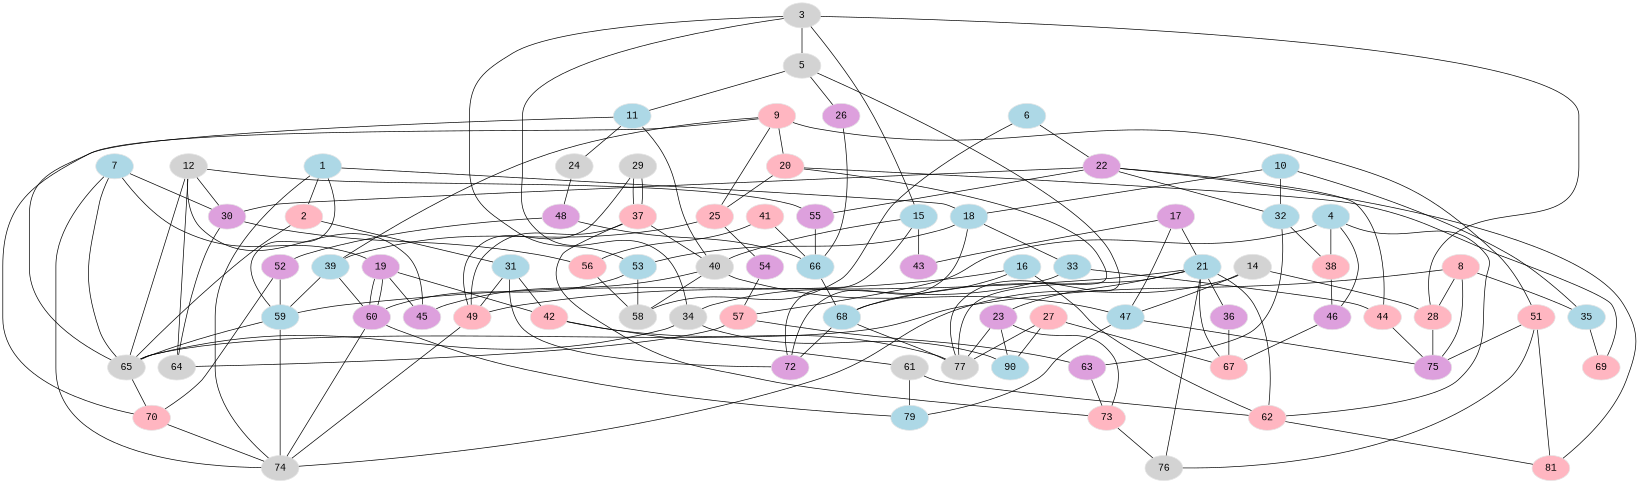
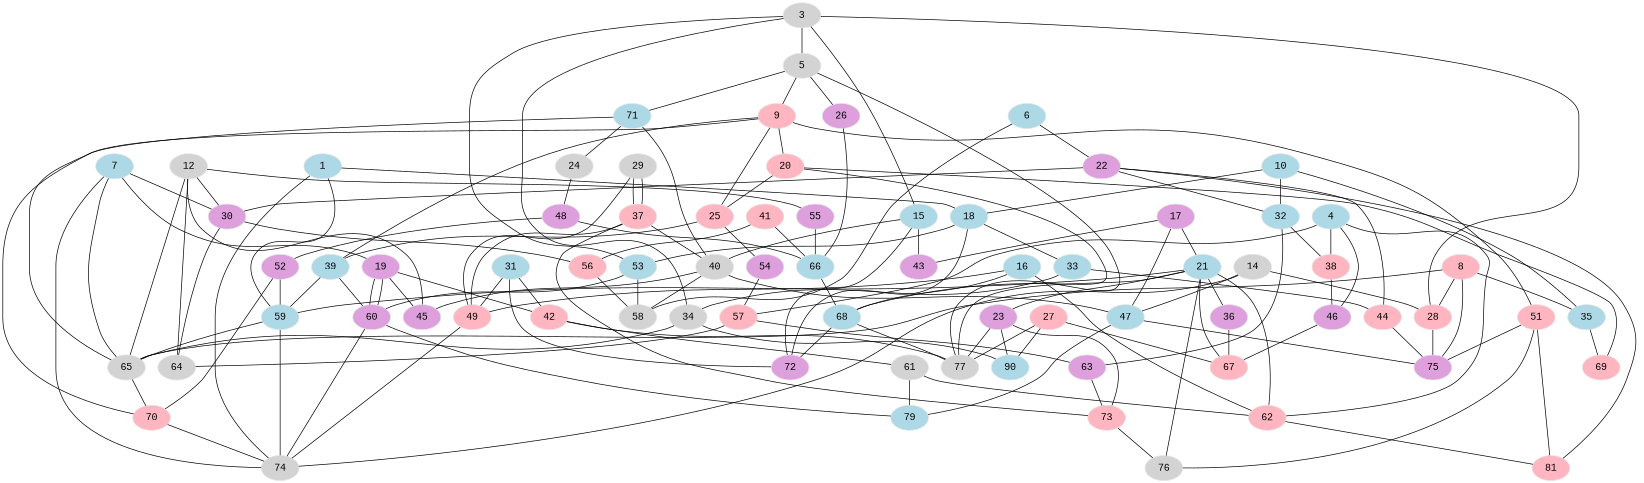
edge "5" -- "9": added
node "11": label "11" -> "71"
edge "22" -- "55": removed
node "2": removed
